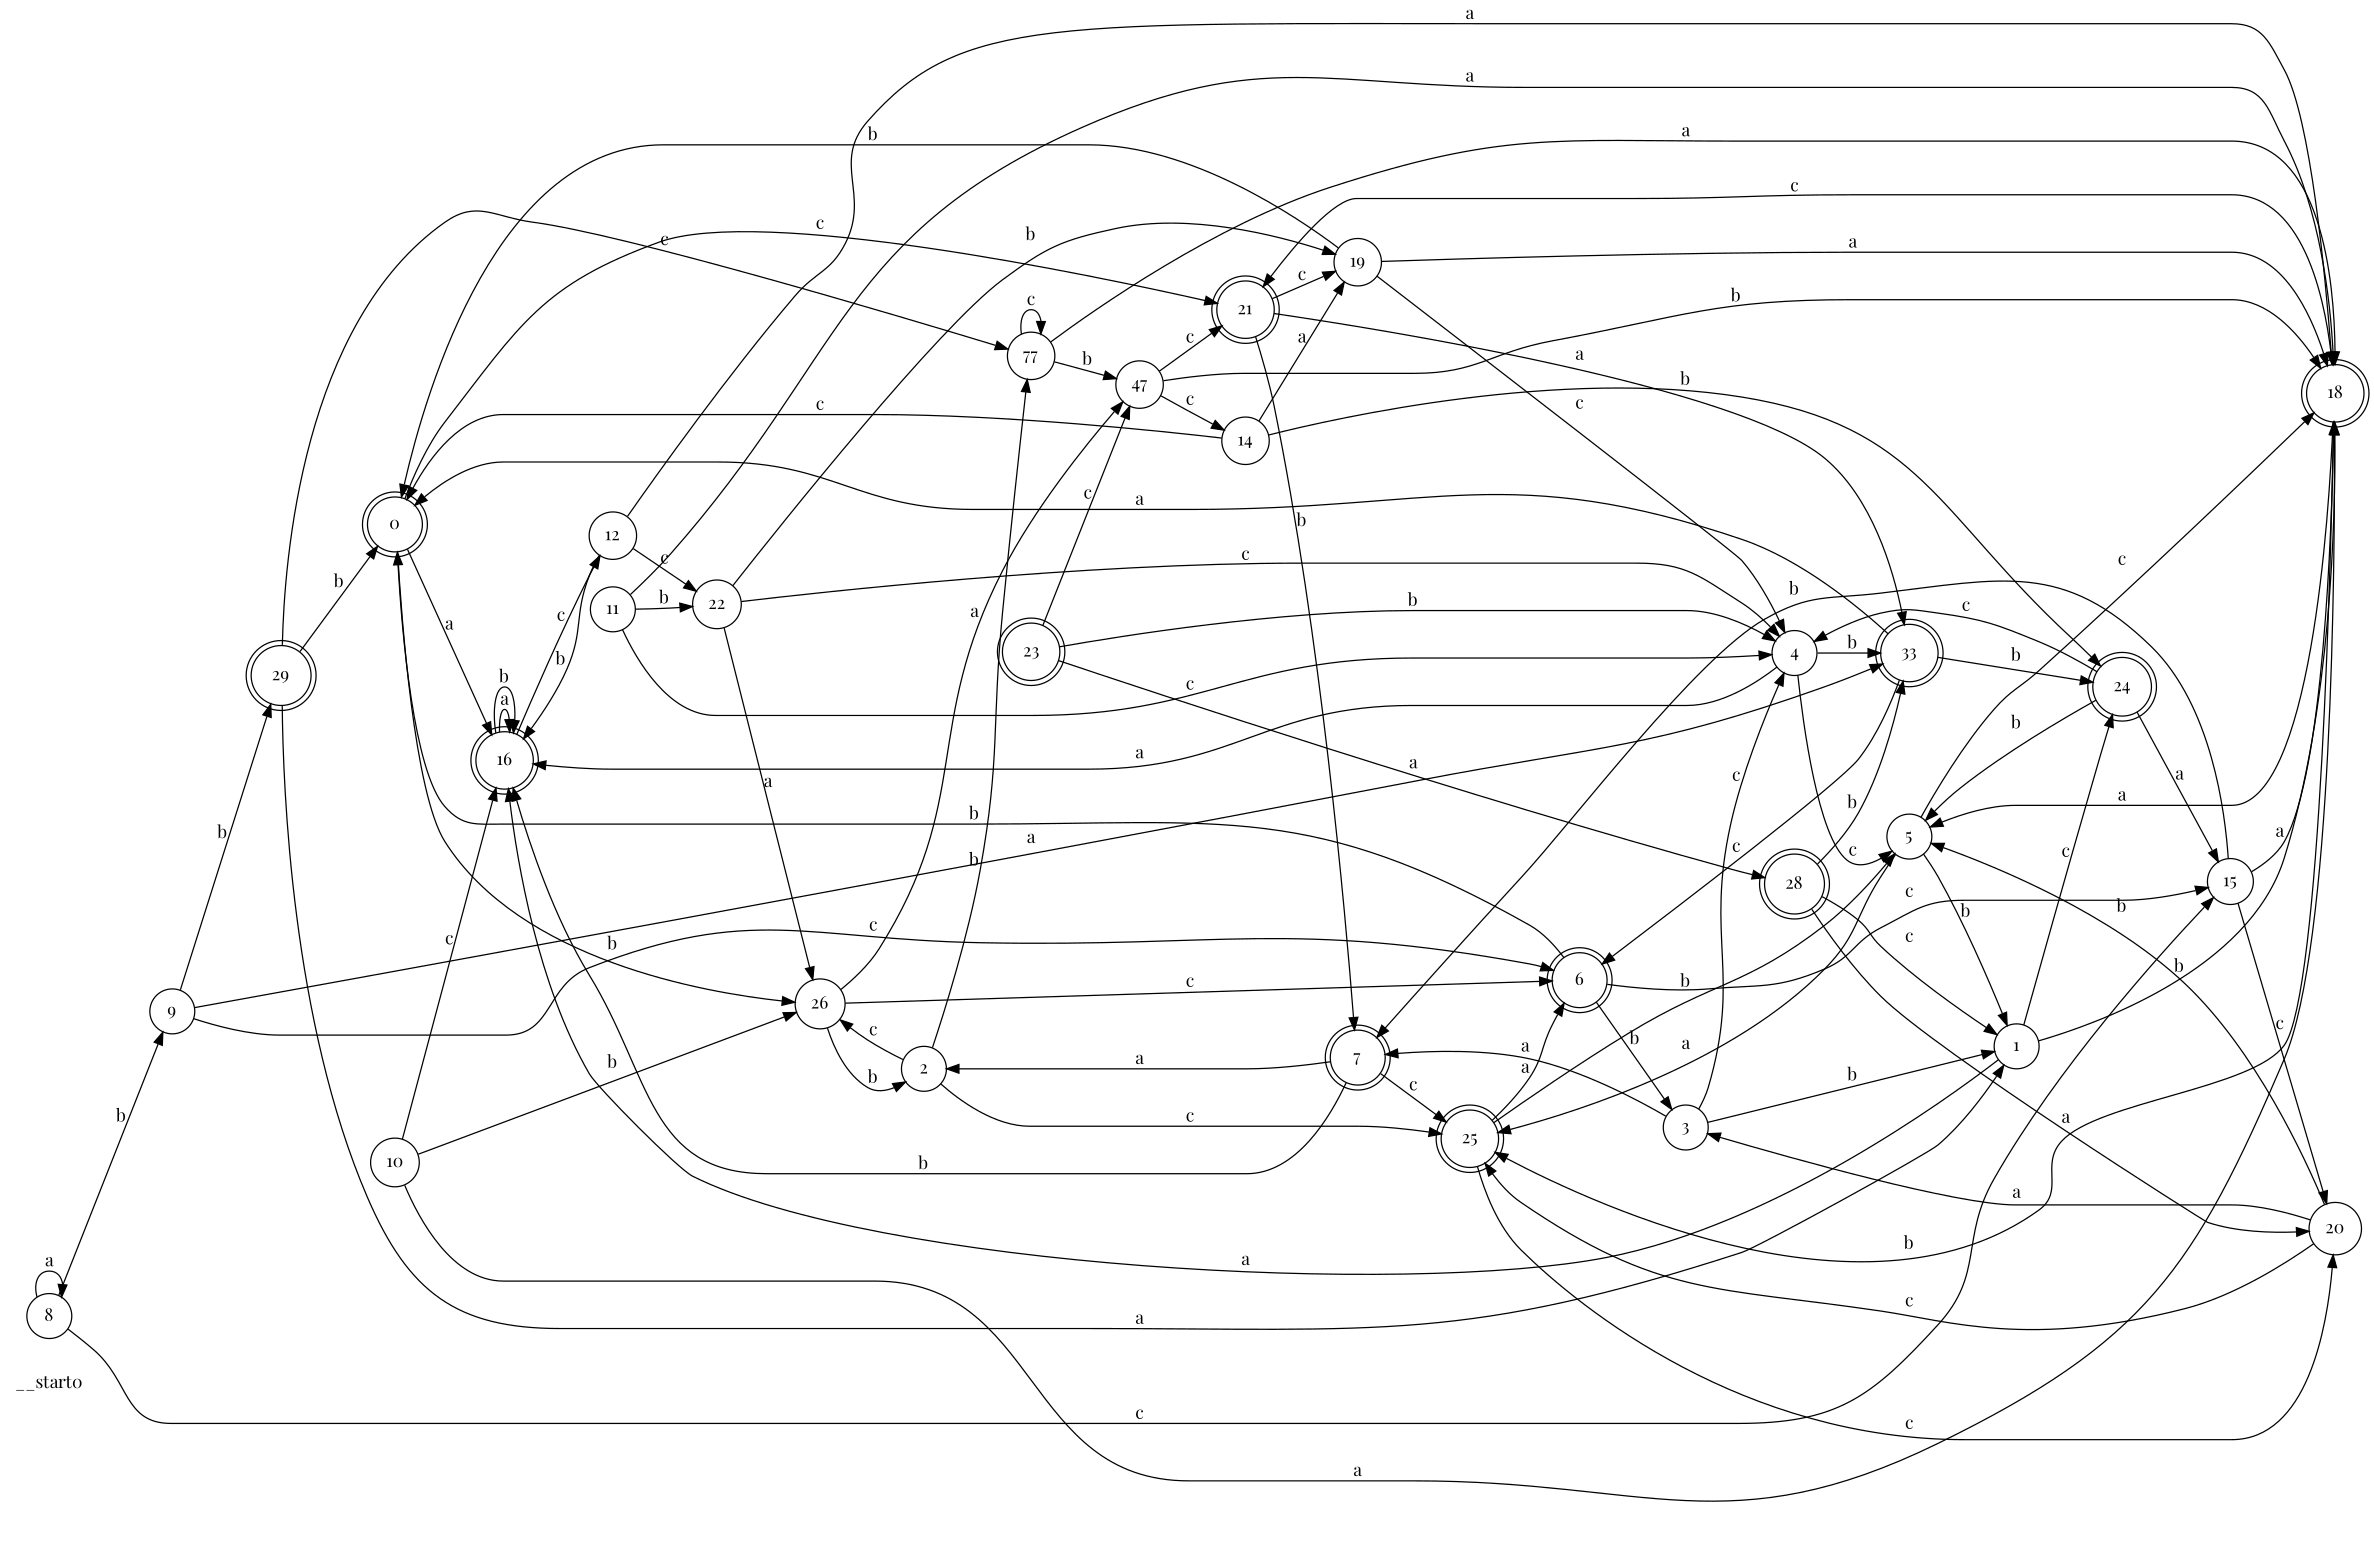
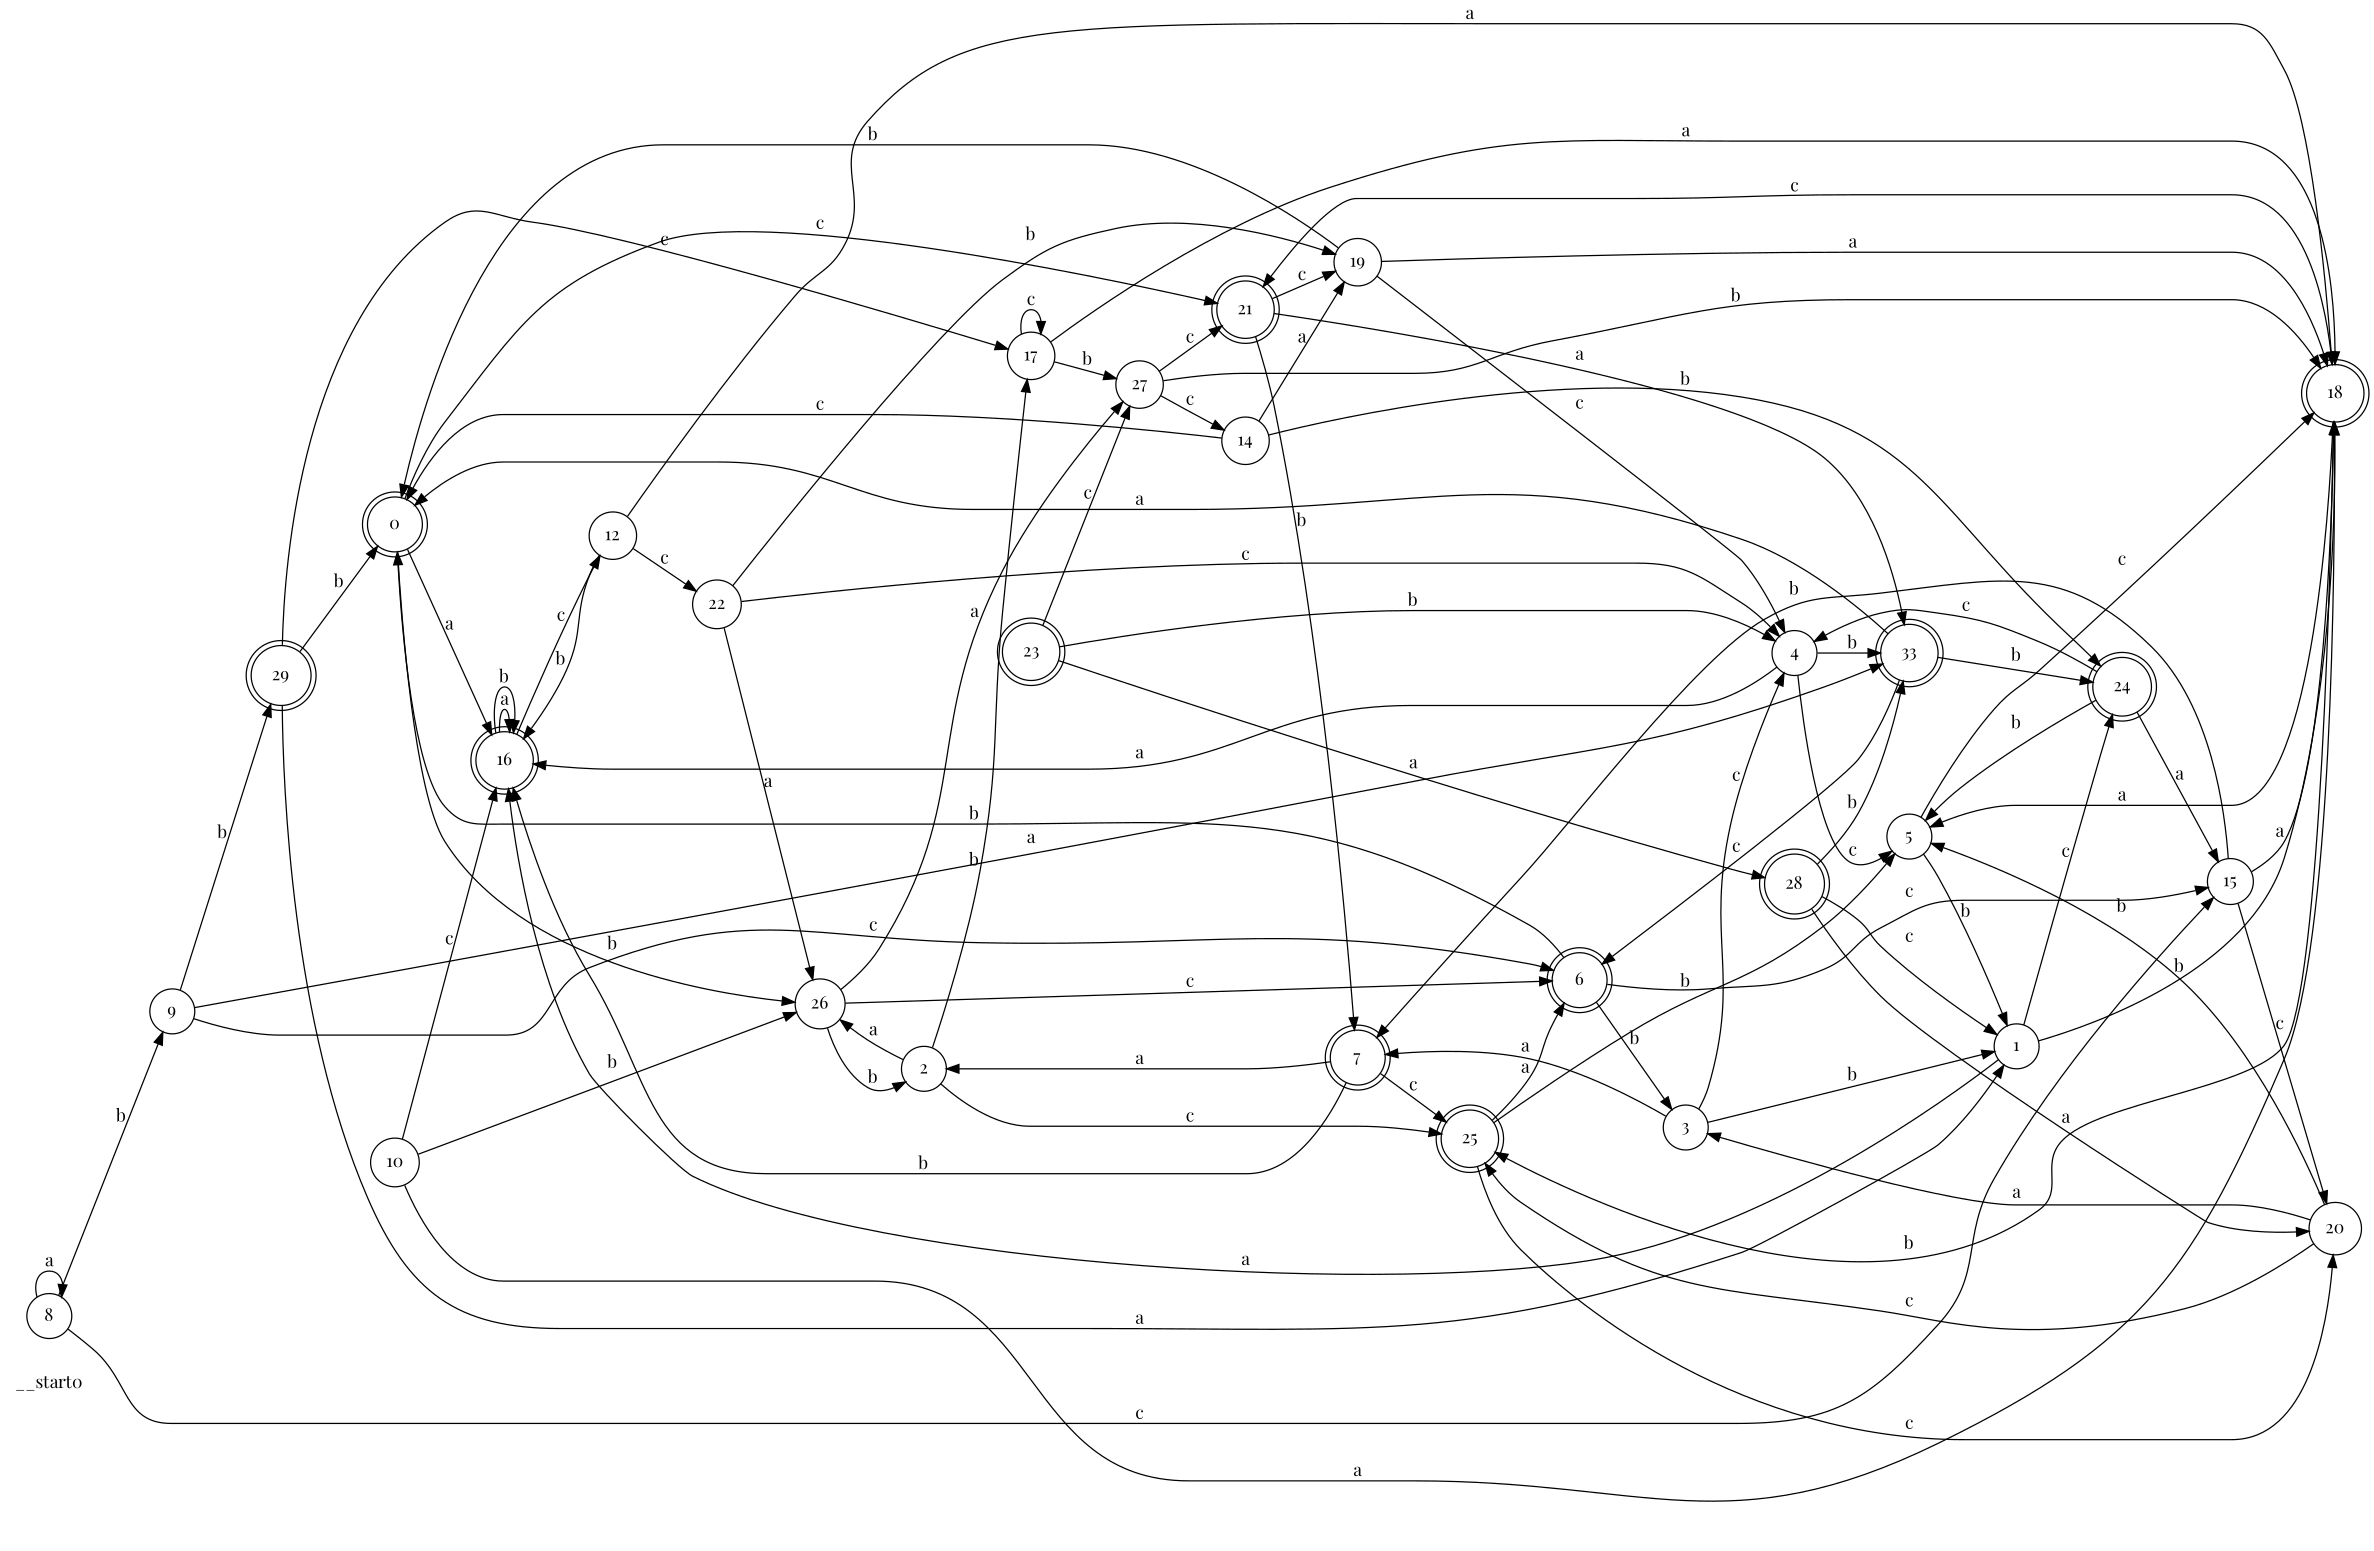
node "77": label "77" -> "17"
node "47": label "47" -> "27"
node "11": removed
edge "2" -> "26": label "c" -> "a"
edge "5" -> "25": removed, label "a"
